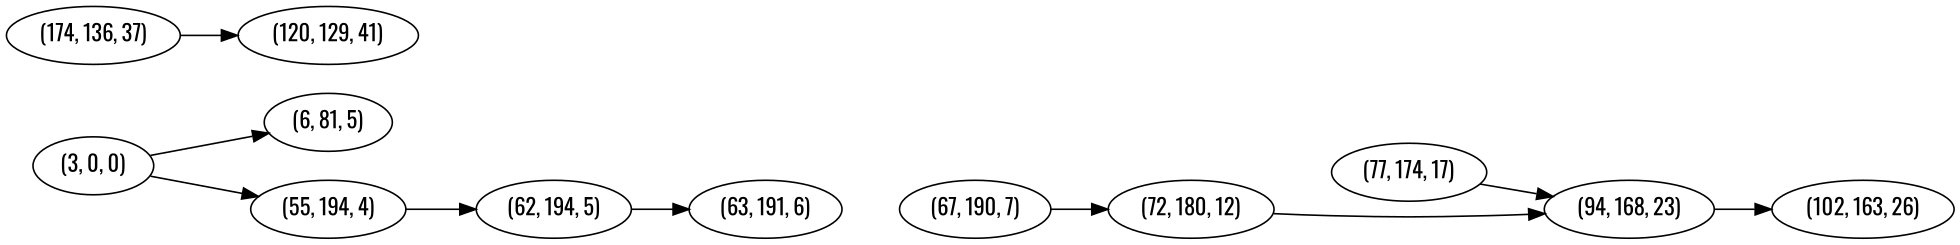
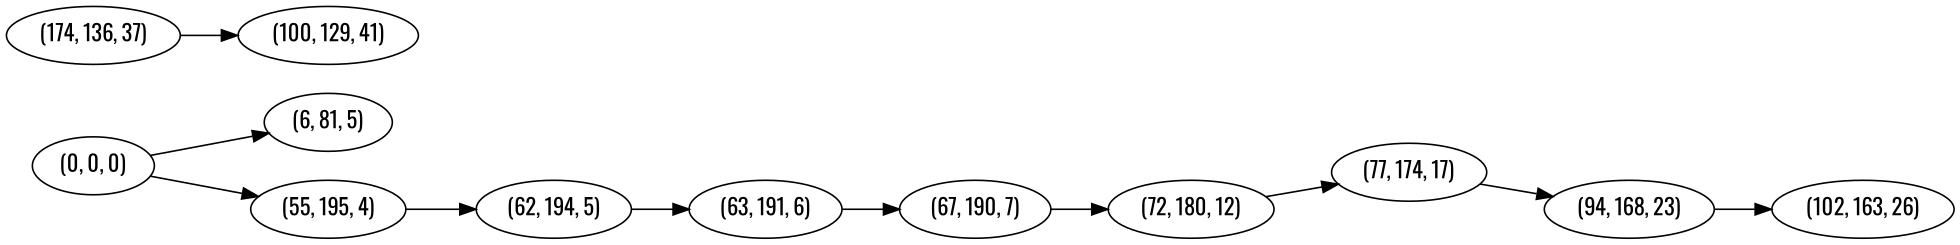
node "(120, 129, 41)": label "(120, 129, 41)" -> "(100, 129, 41)"
node "(3, 0, 0)": label "(3, 0, 0)" -> "(0, 0, 0)"
node "(55, 194, 4)": label "(55, 194, 4)" -> "(55, 195, 4)"
edge "(63, 191, 6)" -> "(67, 190, 7)": added
edge "(72, 180, 12)" -> "(94, 168, 23)": now "(72, 180, 12)" -> "(77, 174, 17)"
